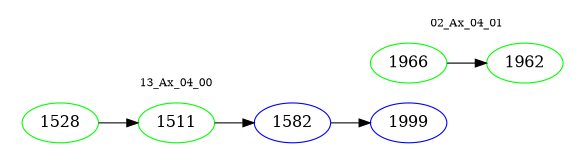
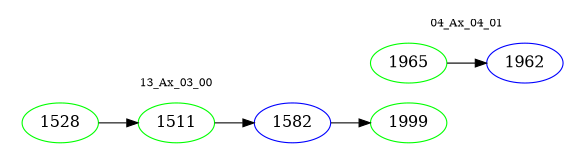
cluster "02_Ax_04_01": label "02_Ax_04_01" -> "04_Ax_04_01"
node "1966": label "1966" -> "1965"
node "1962": color green -> blue
cluster "13_Ax_04_00": label "13_Ax_04_00" -> "13_Ax_03_00"
node "1999": color blue -> green
